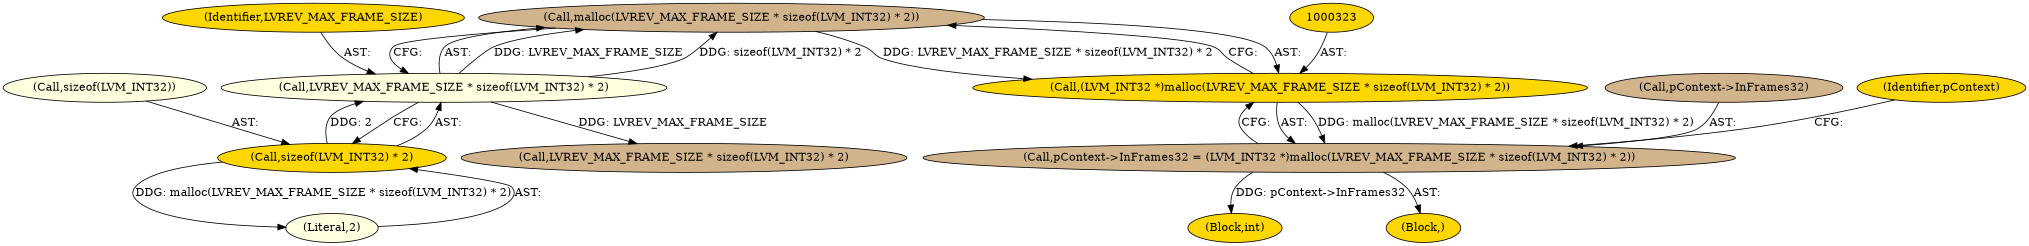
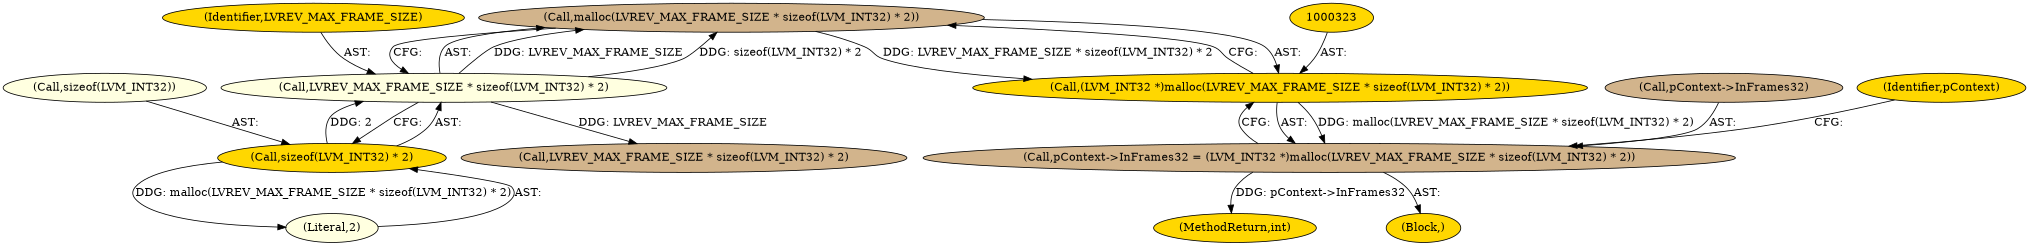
node "(Block,int)": label "(Block,int)" -> "(MethodReturn,int)"
